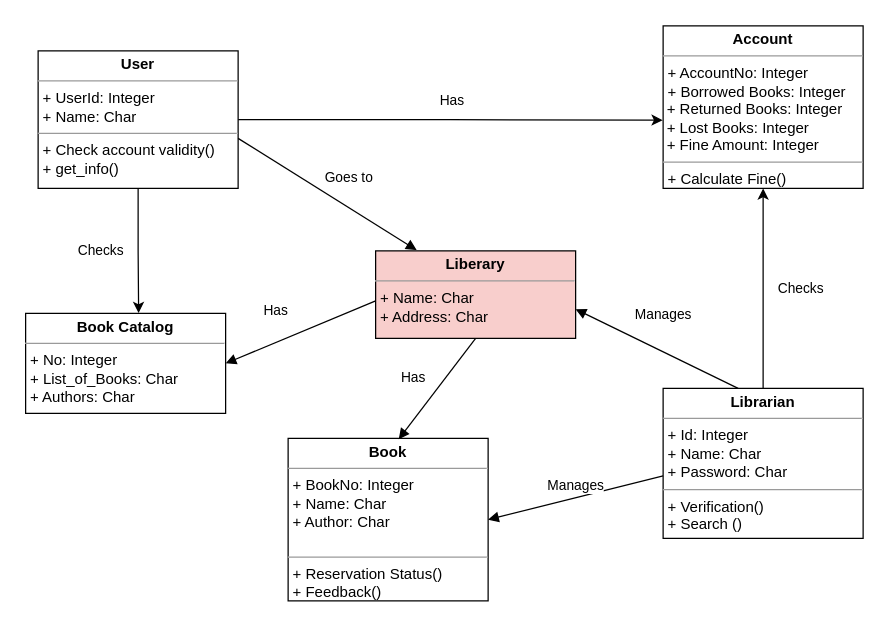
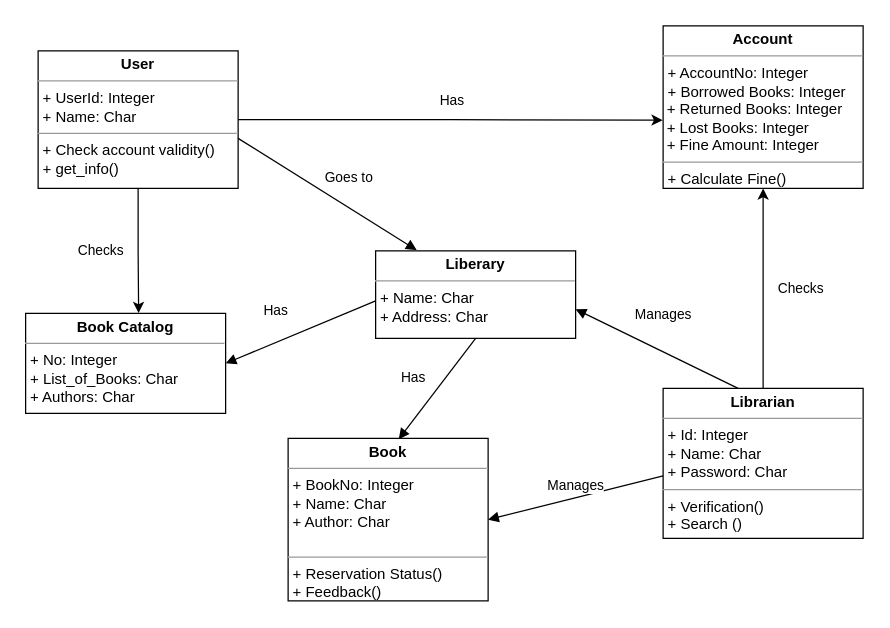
node "Liberary + Name: Char + Address: Char": fillcolor #f8cecc -> #ffffff
